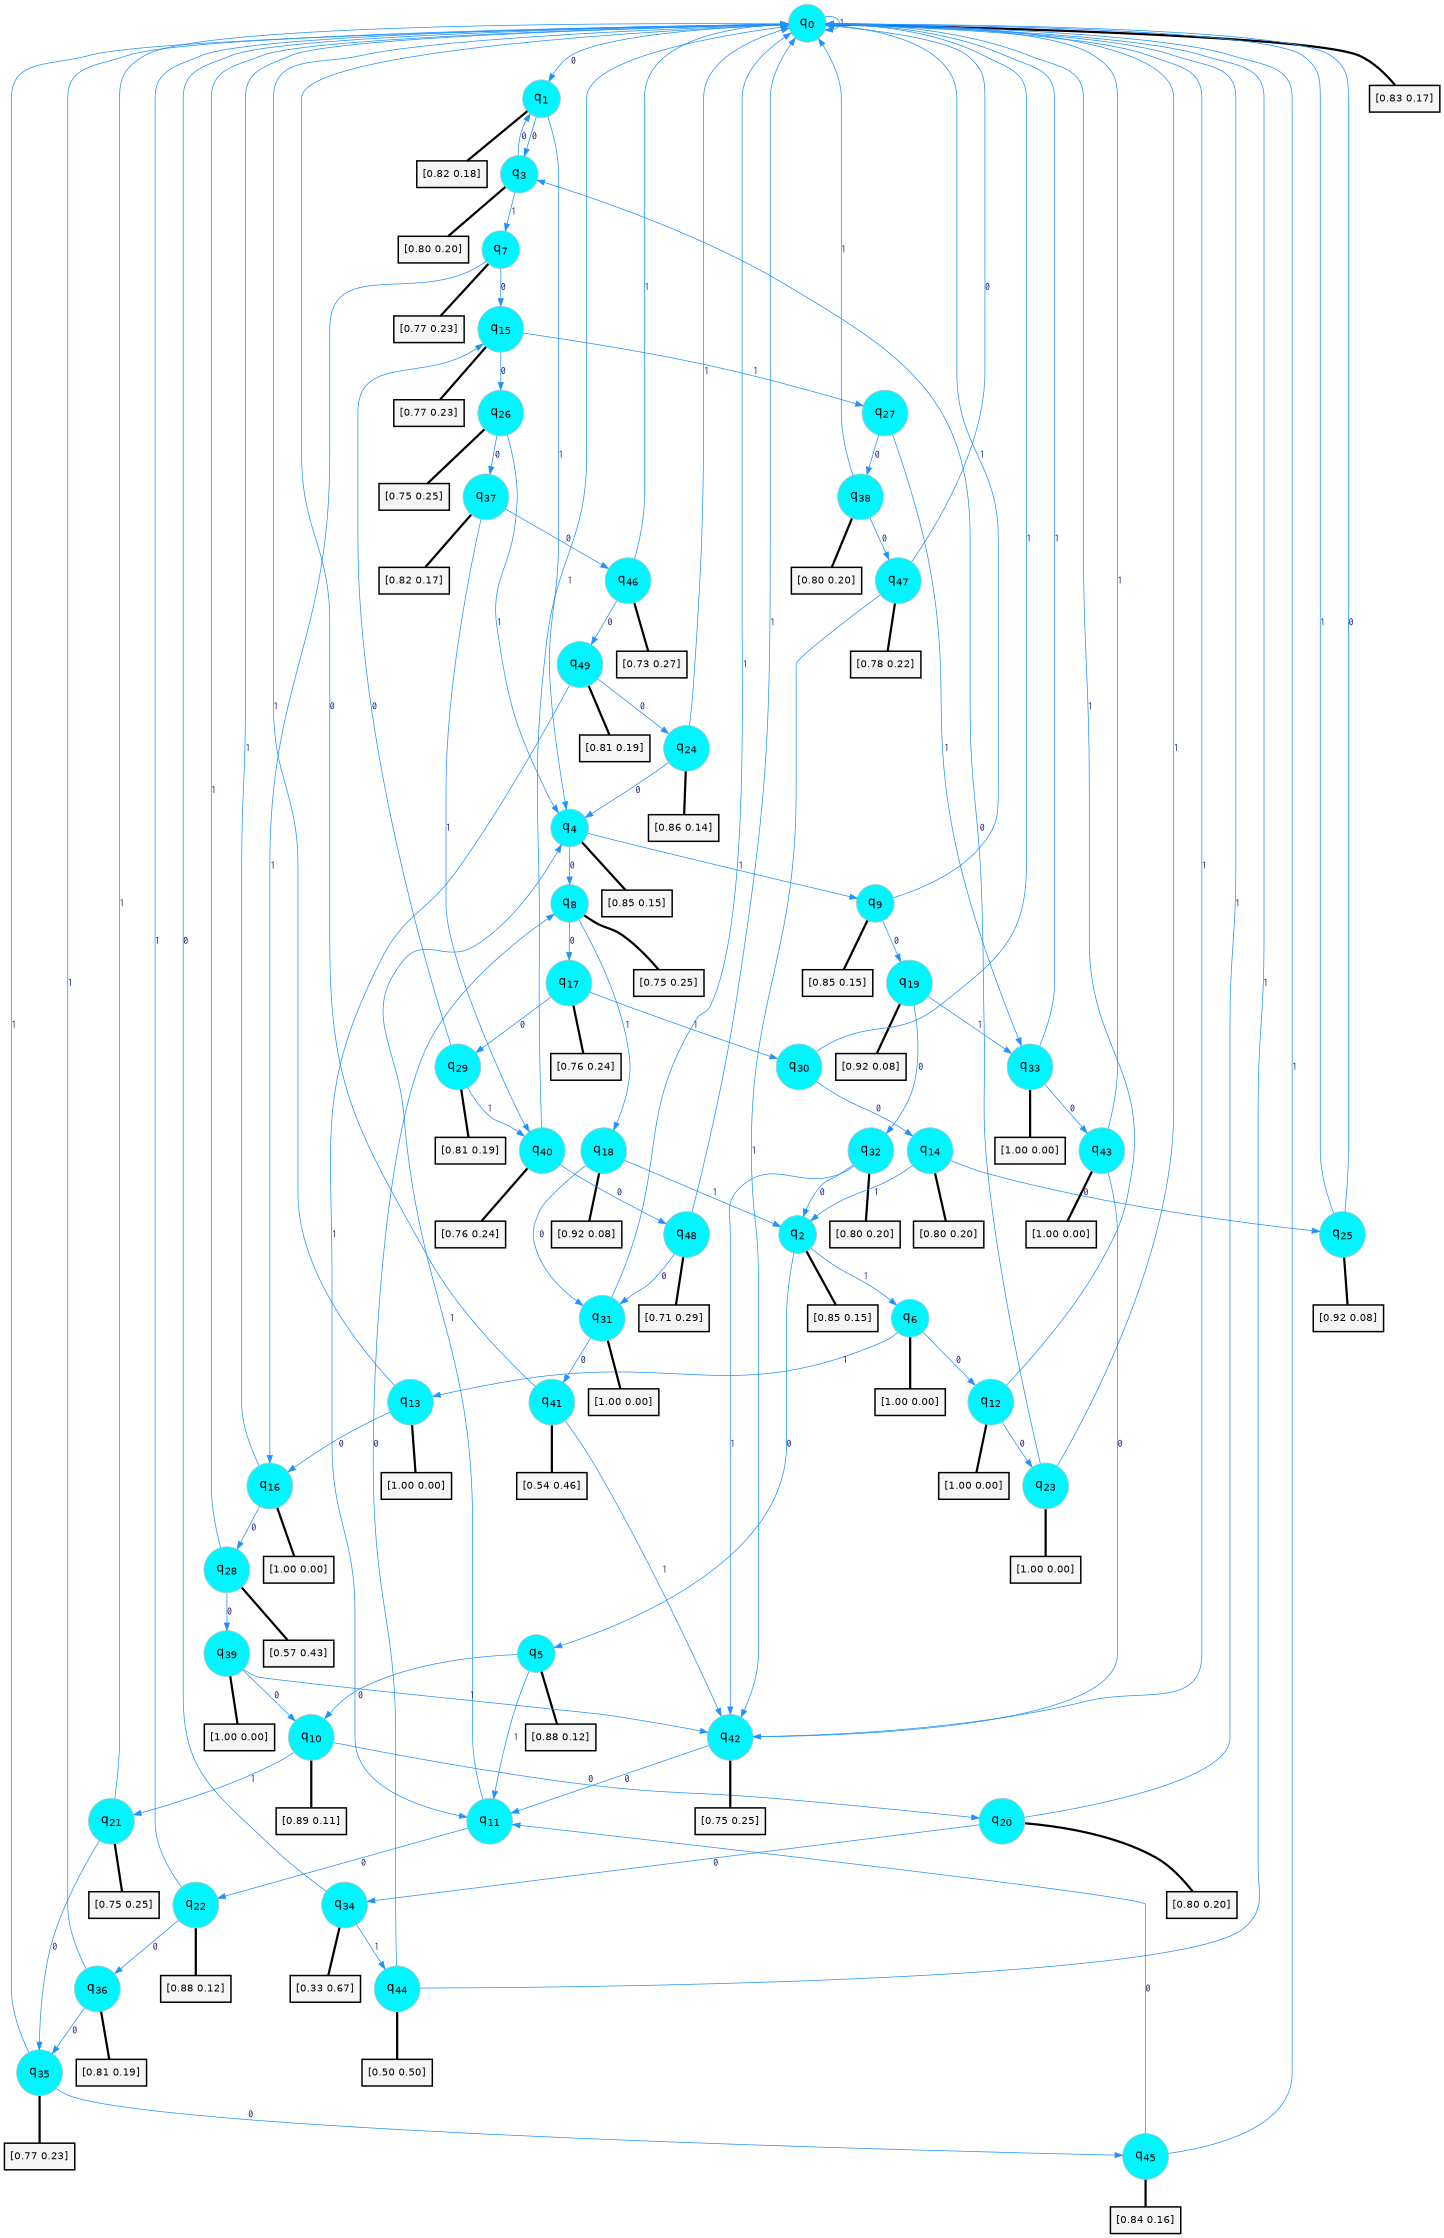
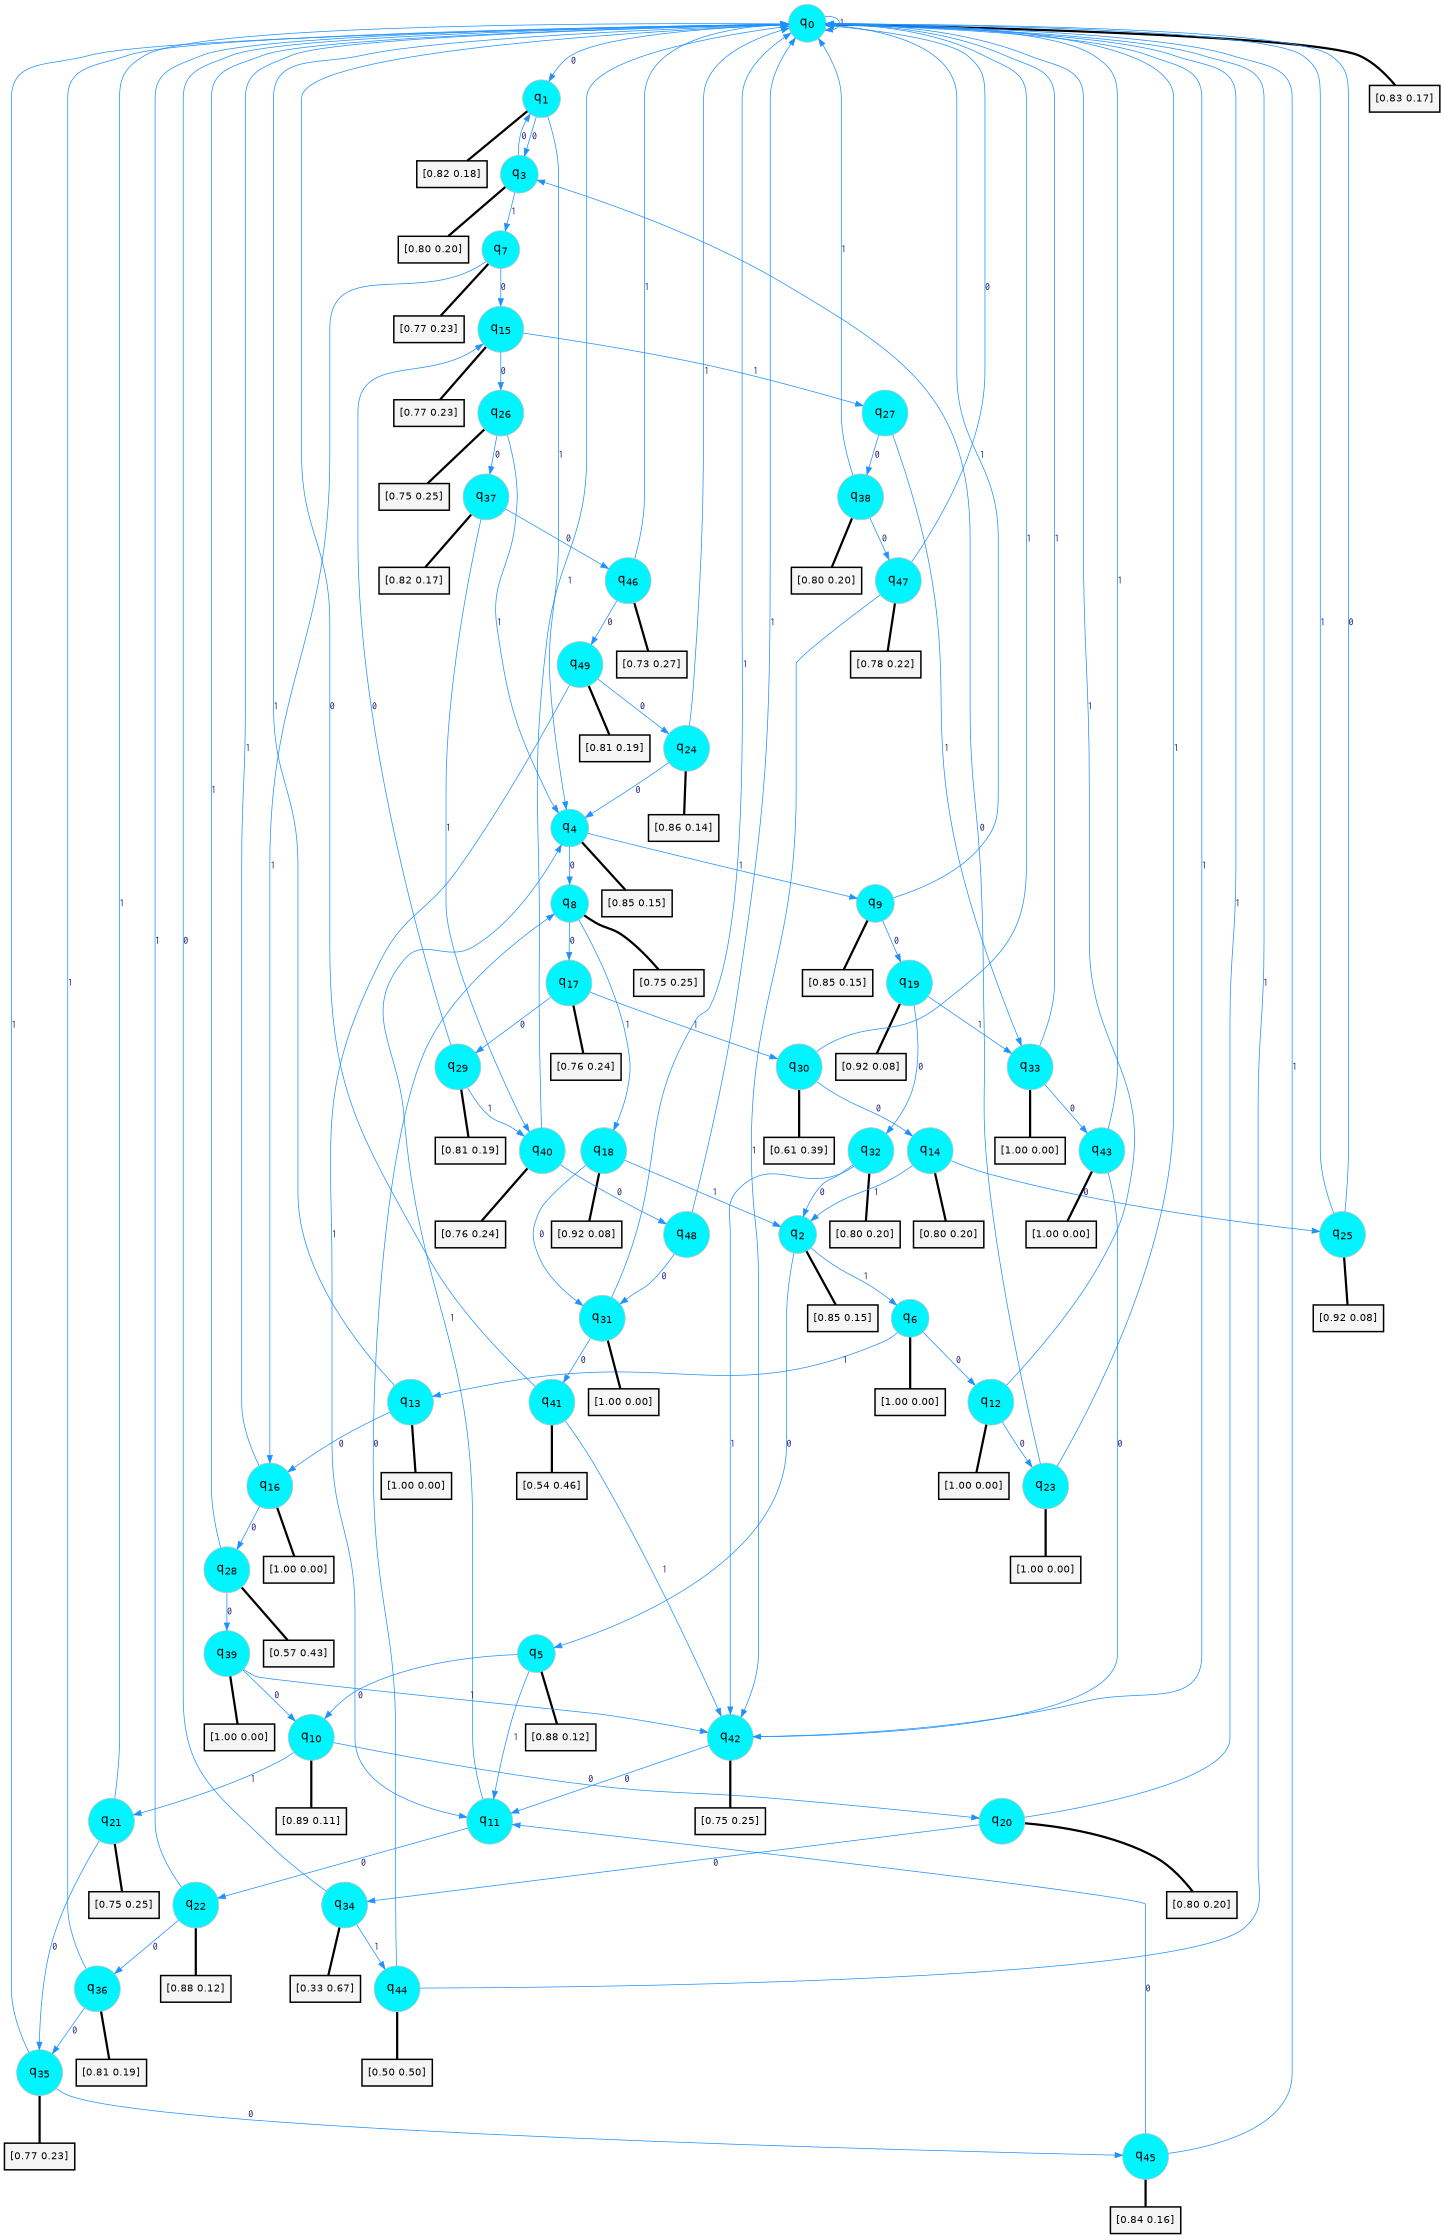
node "[0.61 0.39]": added
node "[0.71 0.29]": removed
